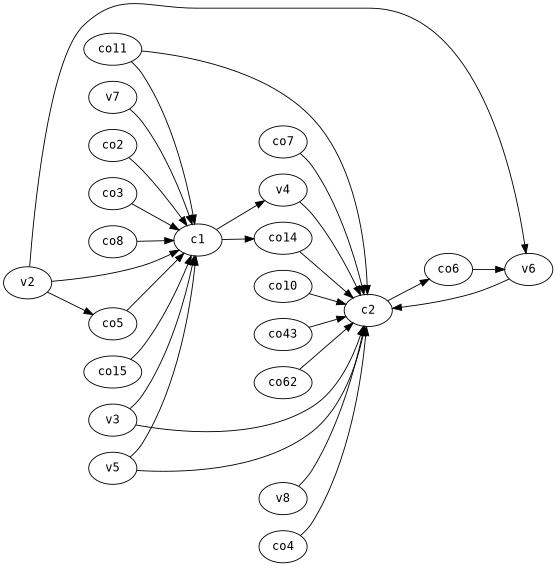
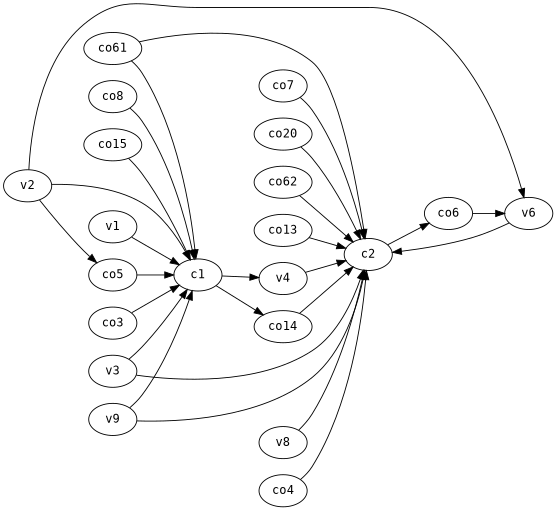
node "co11": label "co11" -> "co61"
node "v7": label "v7" -> "v1"
node "co2": removed
node "co10": label "co10" -> "co20"
node "co43": label "co43" -> "co13"
node "v5": label "v5" -> "v9"
